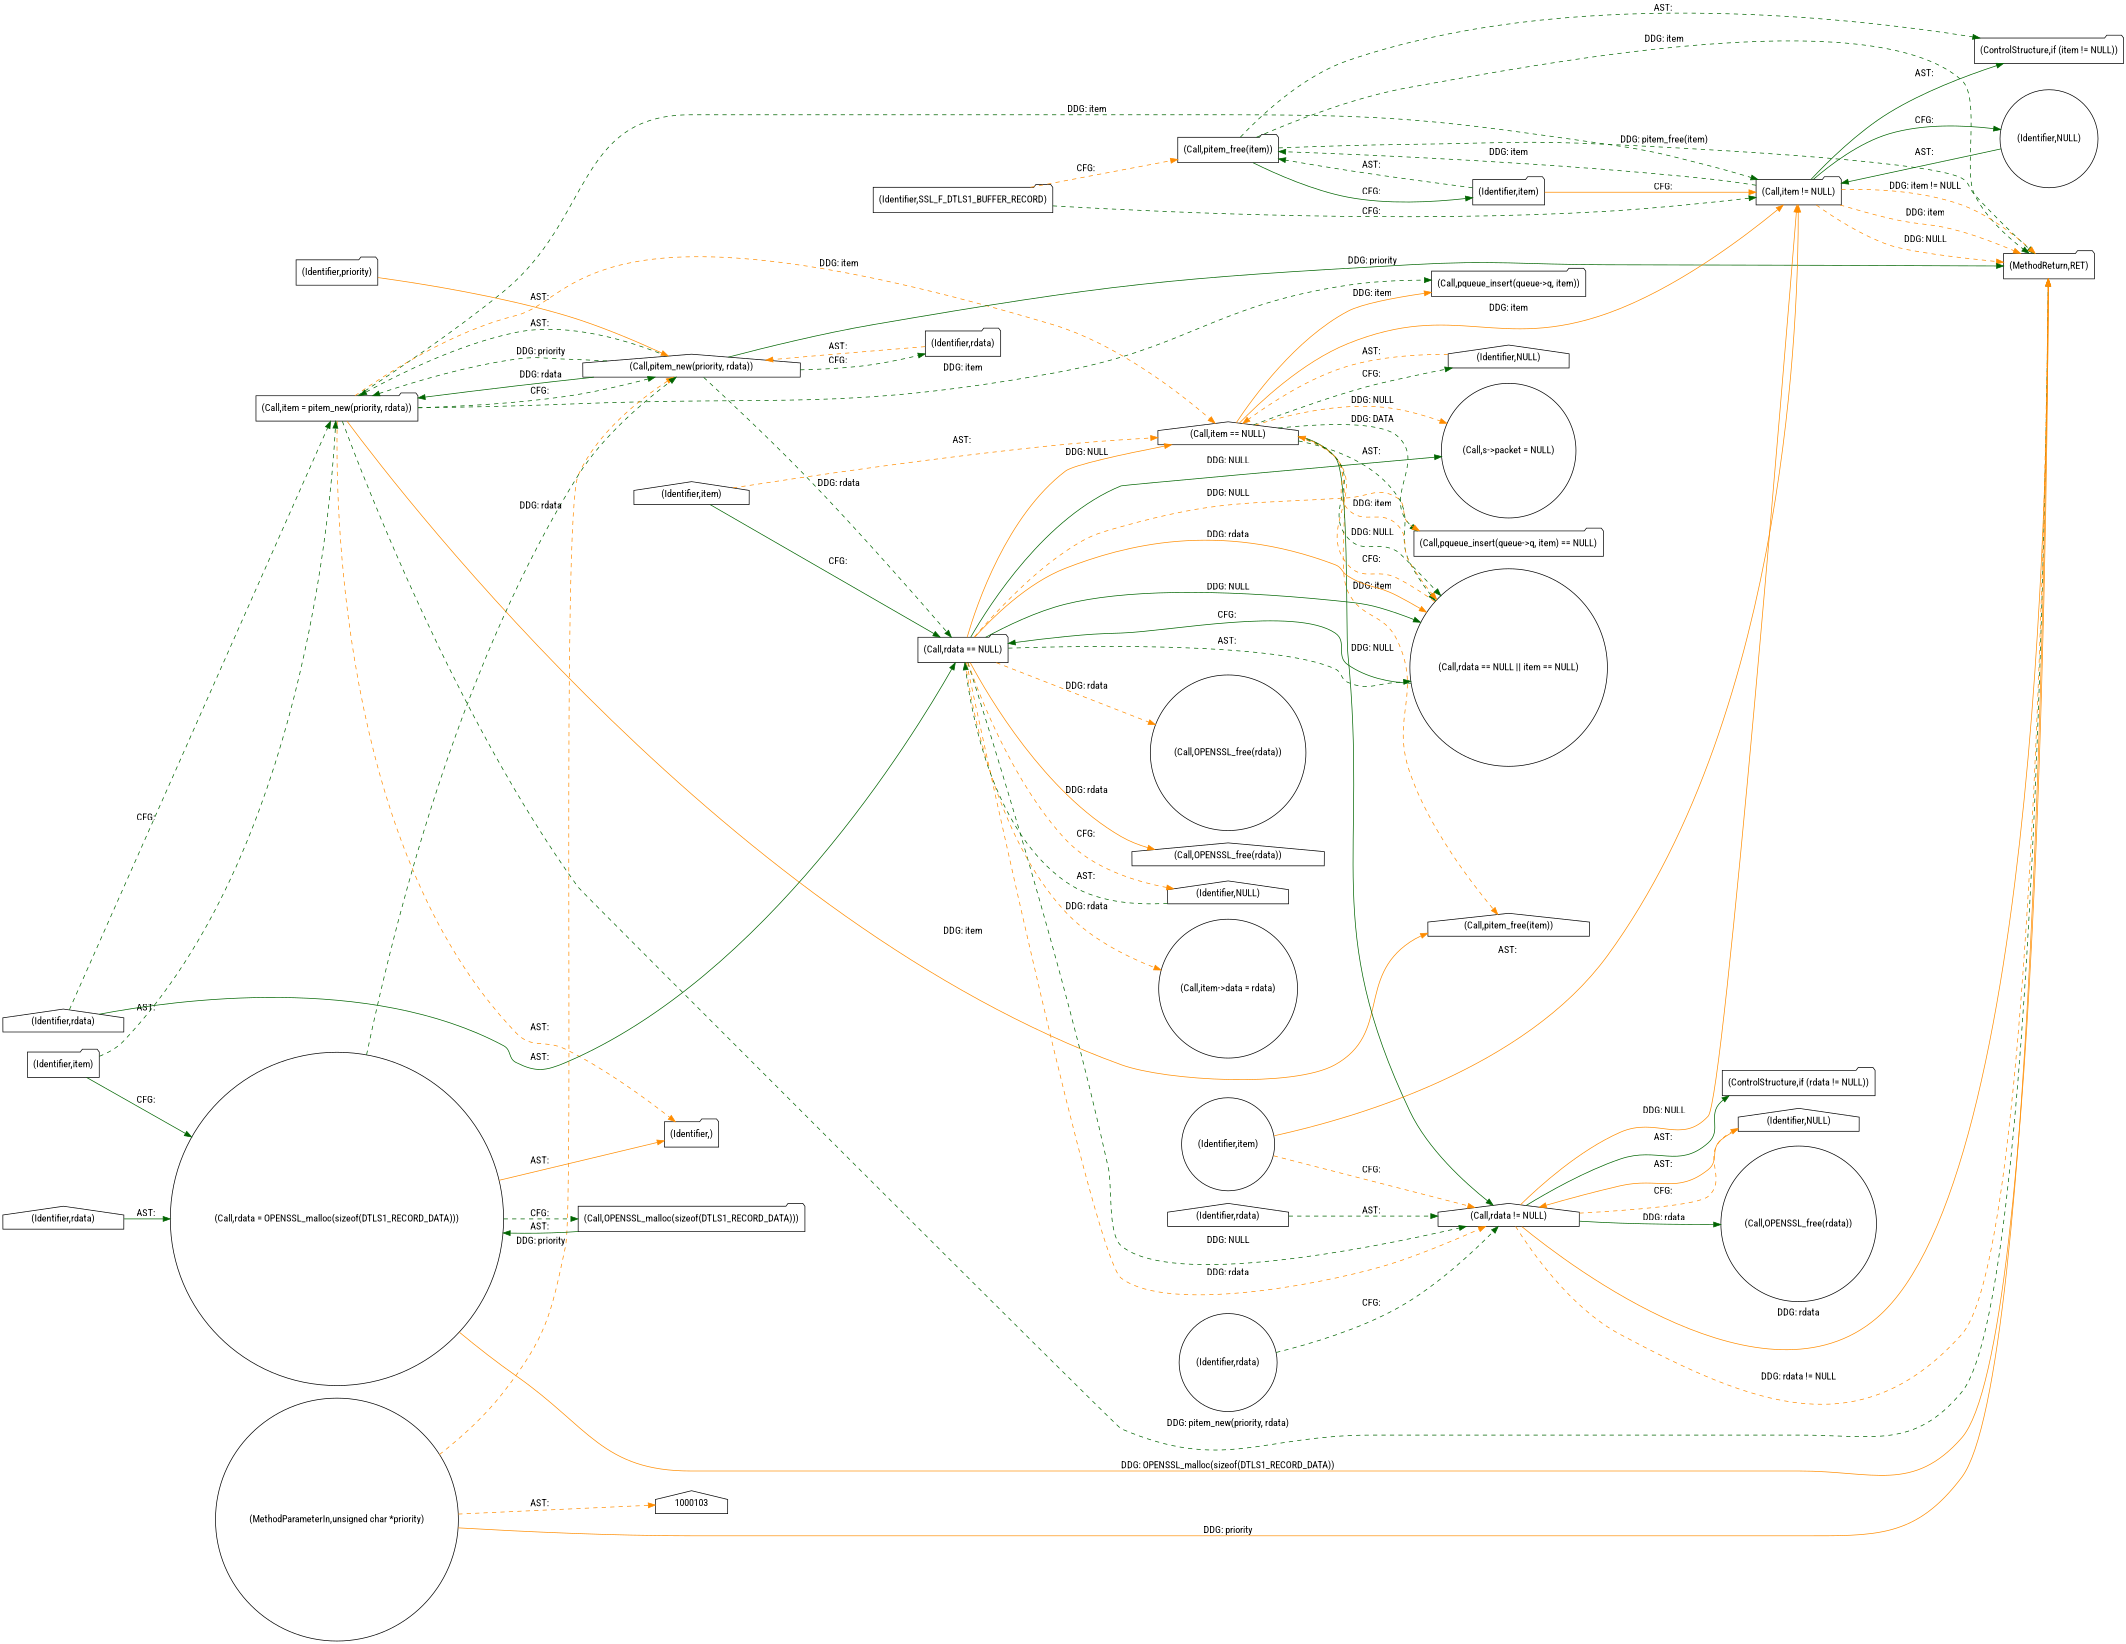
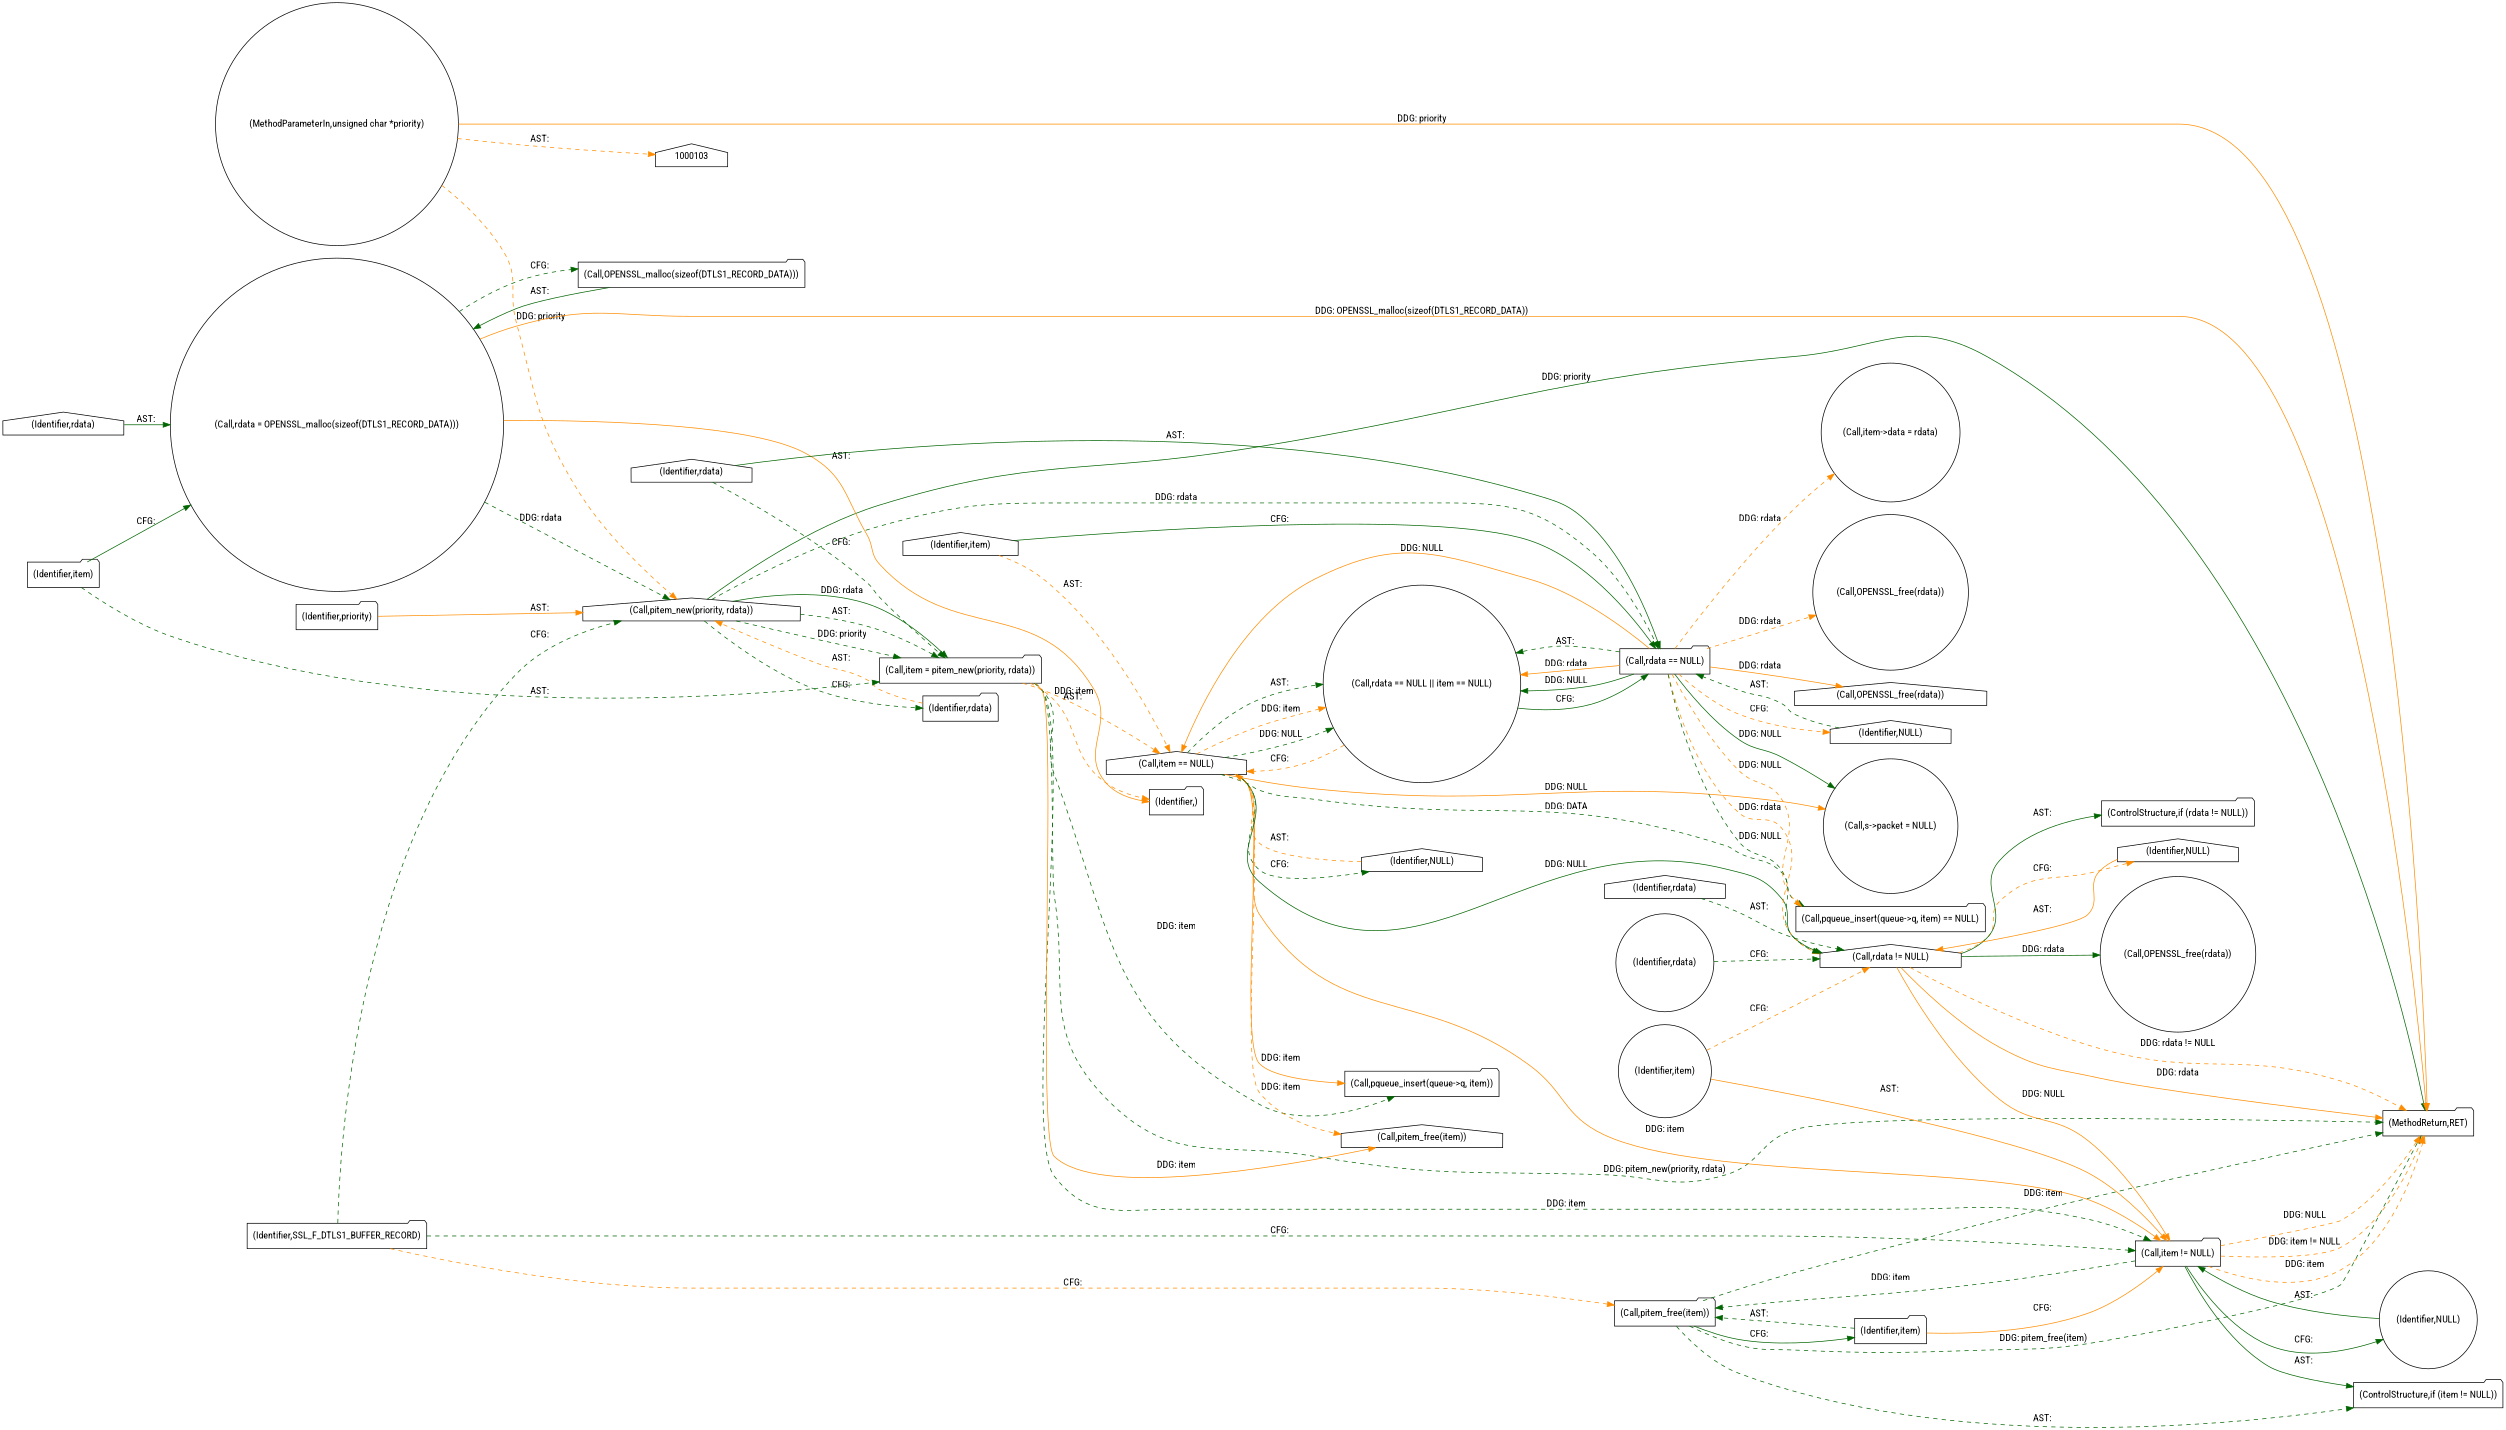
edge "(Call,item = pitem_new(priority, rdata))" -> "(Call,pitem_new(priority, rdata))": now "(Identifier,SSL_F_DTLS1_BUFFER_RECORD)" -> "(Call,pitem_new(priority, rdata))"
edge "(Call,item == NULL)" -> "(Call,s->packet = NULL)": style dashed -> solid
